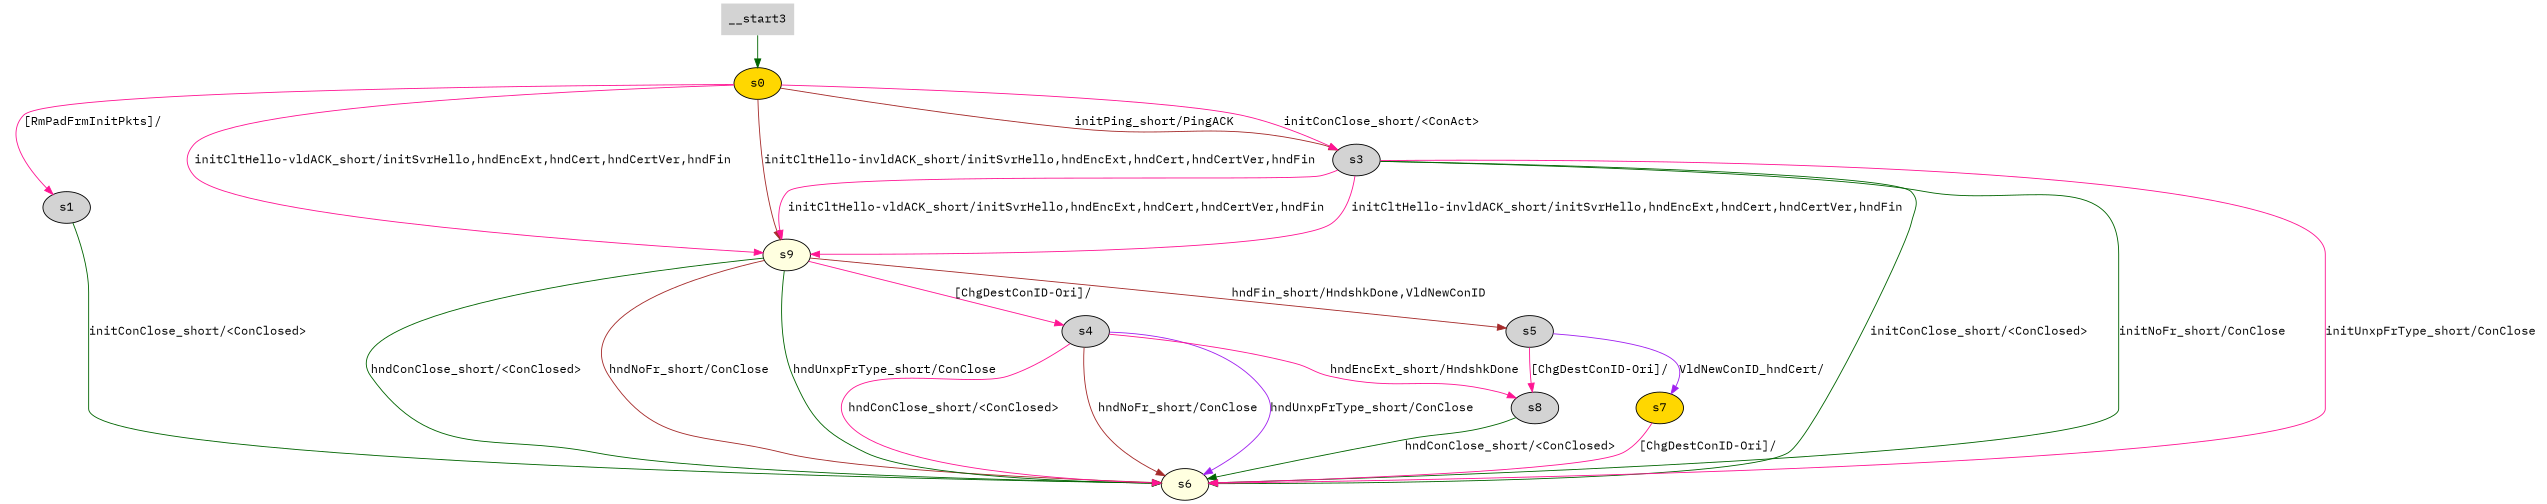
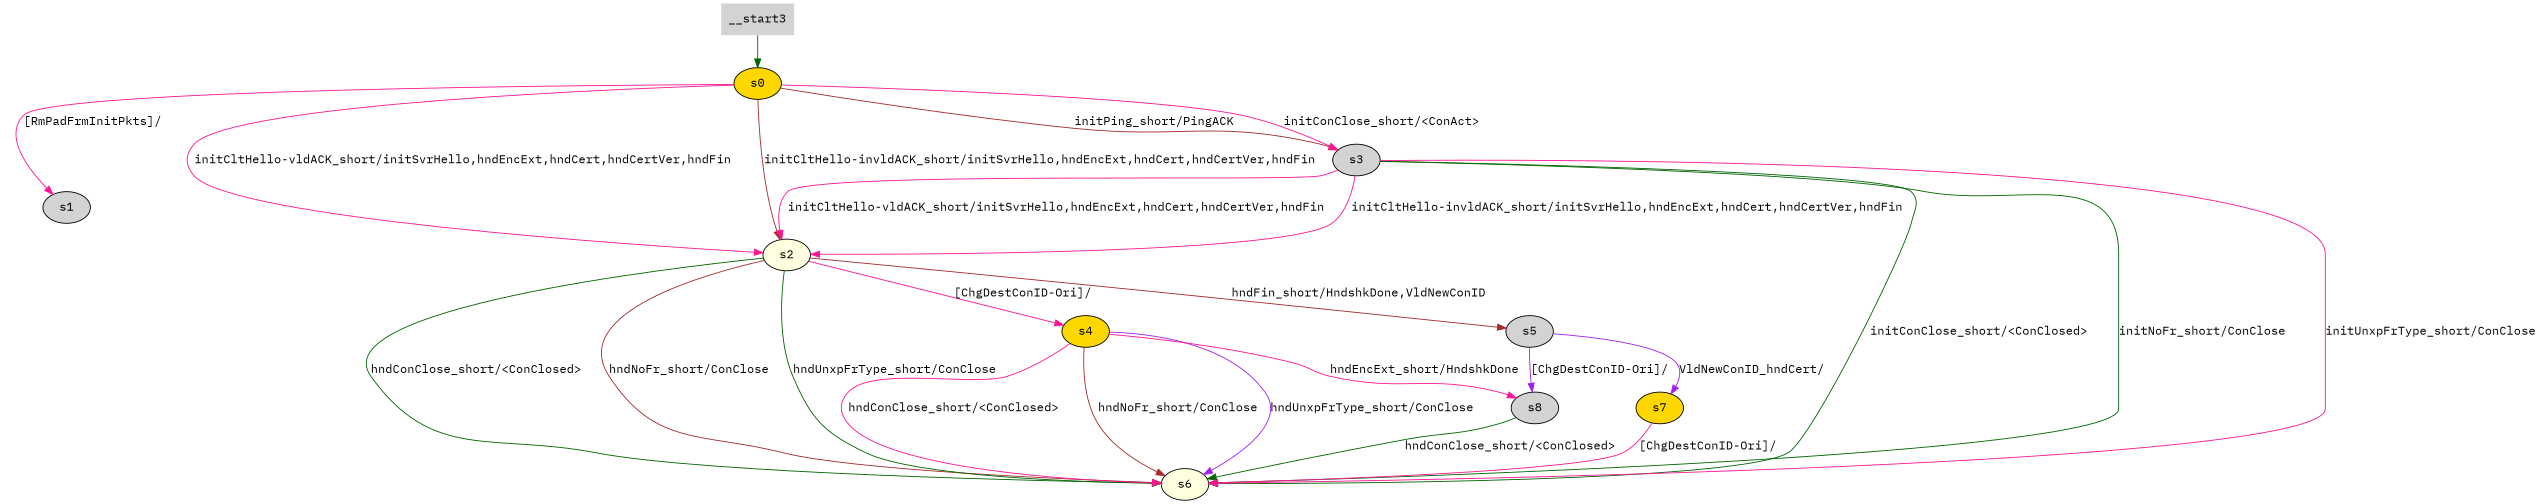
node "s9": label "s9" -> "s2"
node "s4": fillcolor lightgrey -> gold
edge "s5" -> "s8": color deeppink -> purple
edge "s1" -> "s6": removed, label "initConClose_short/<ConClosed>"
